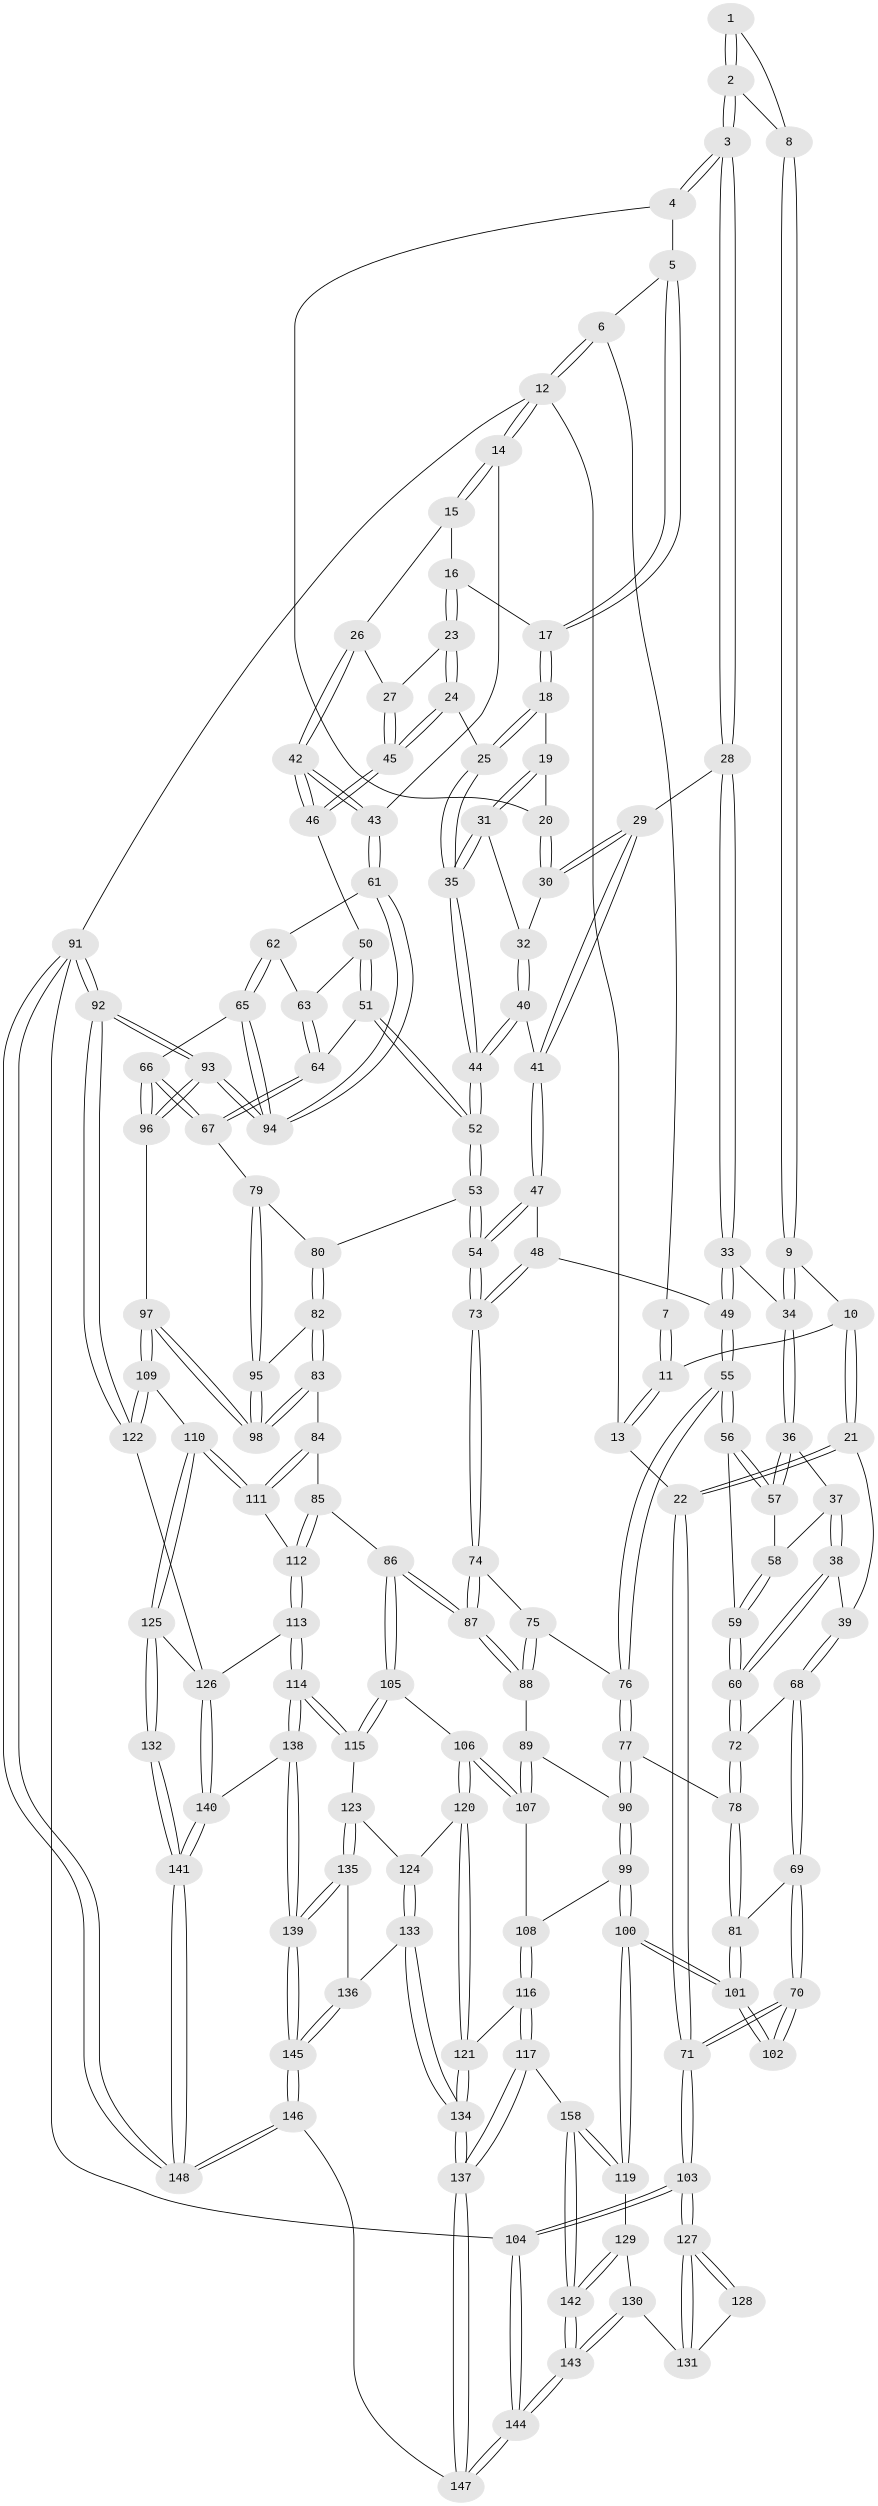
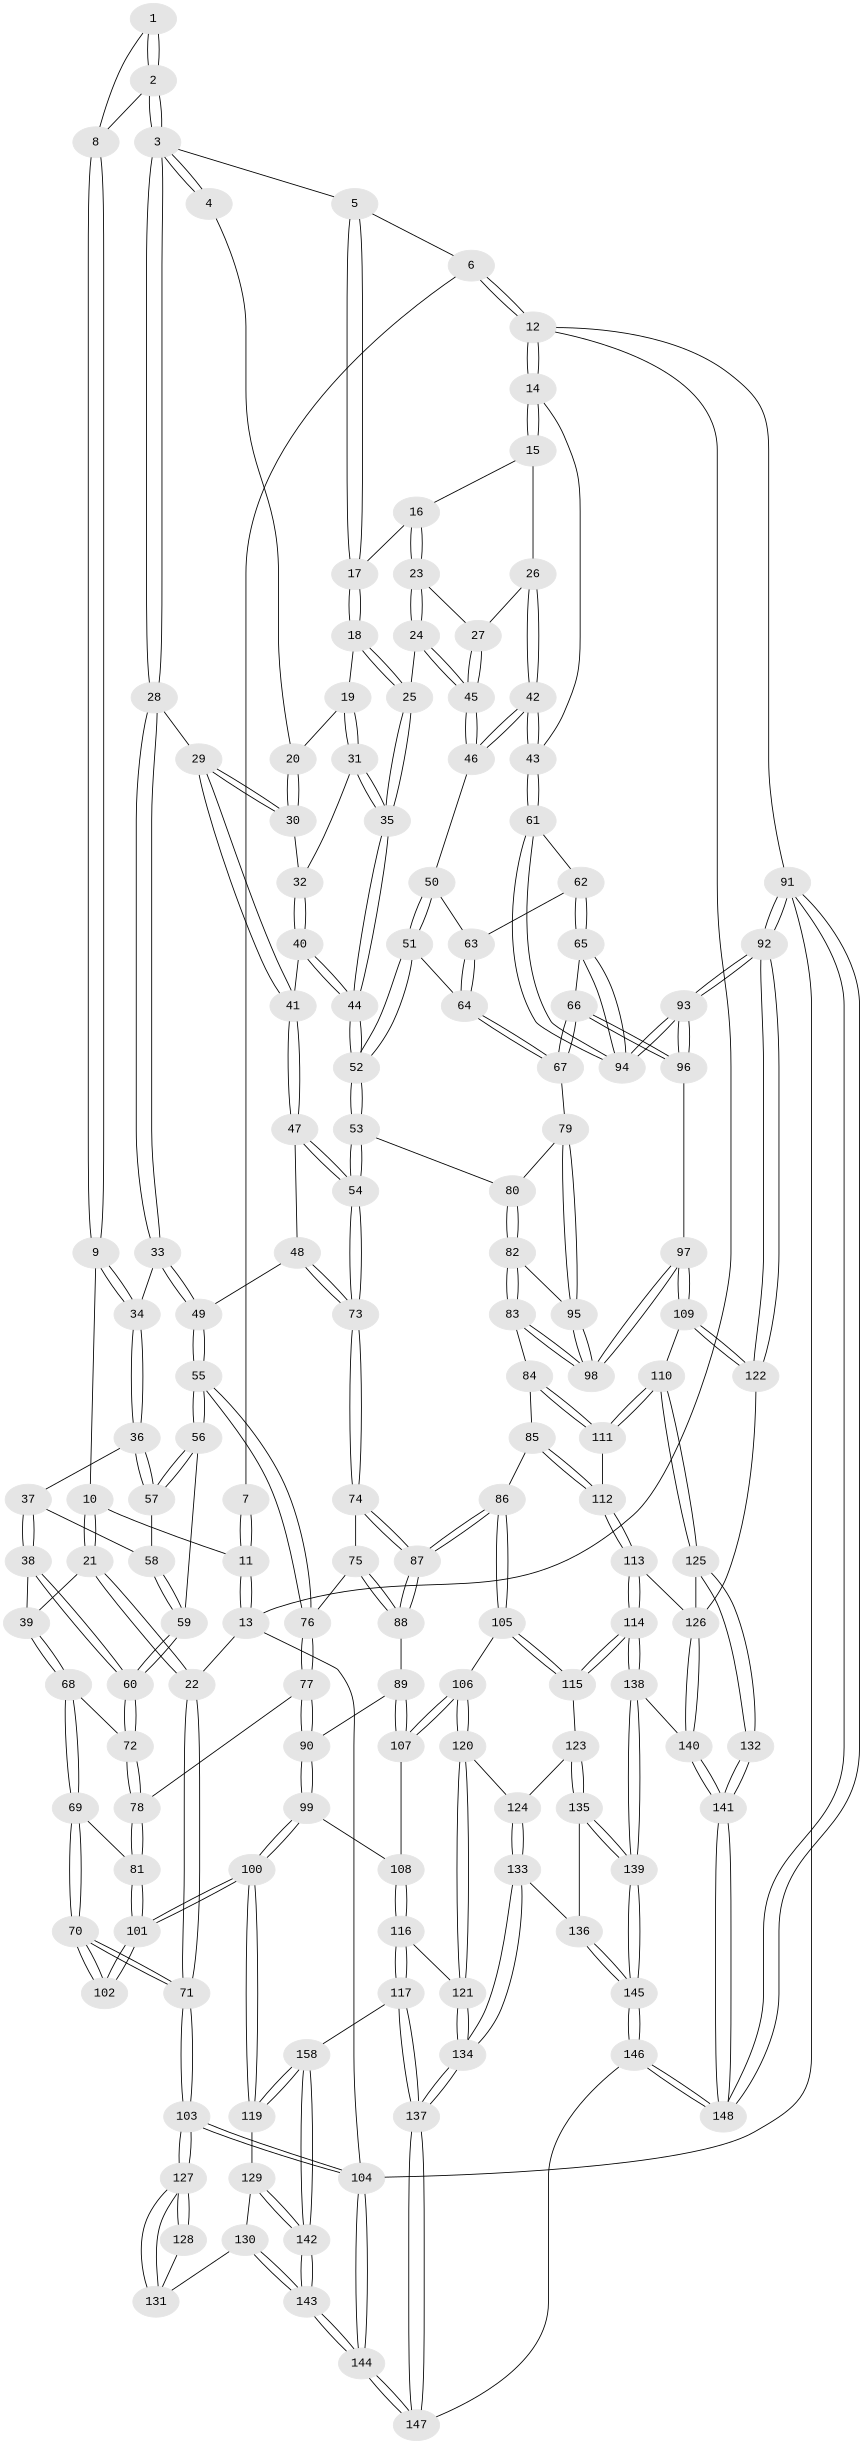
edge "4" -- "5": now "3" -- "5"
edge "13" -- "104": added
